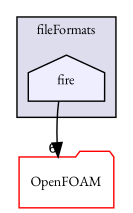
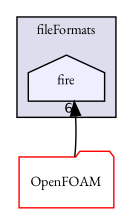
edge "fire" -> "OpenFOAM": reversed
